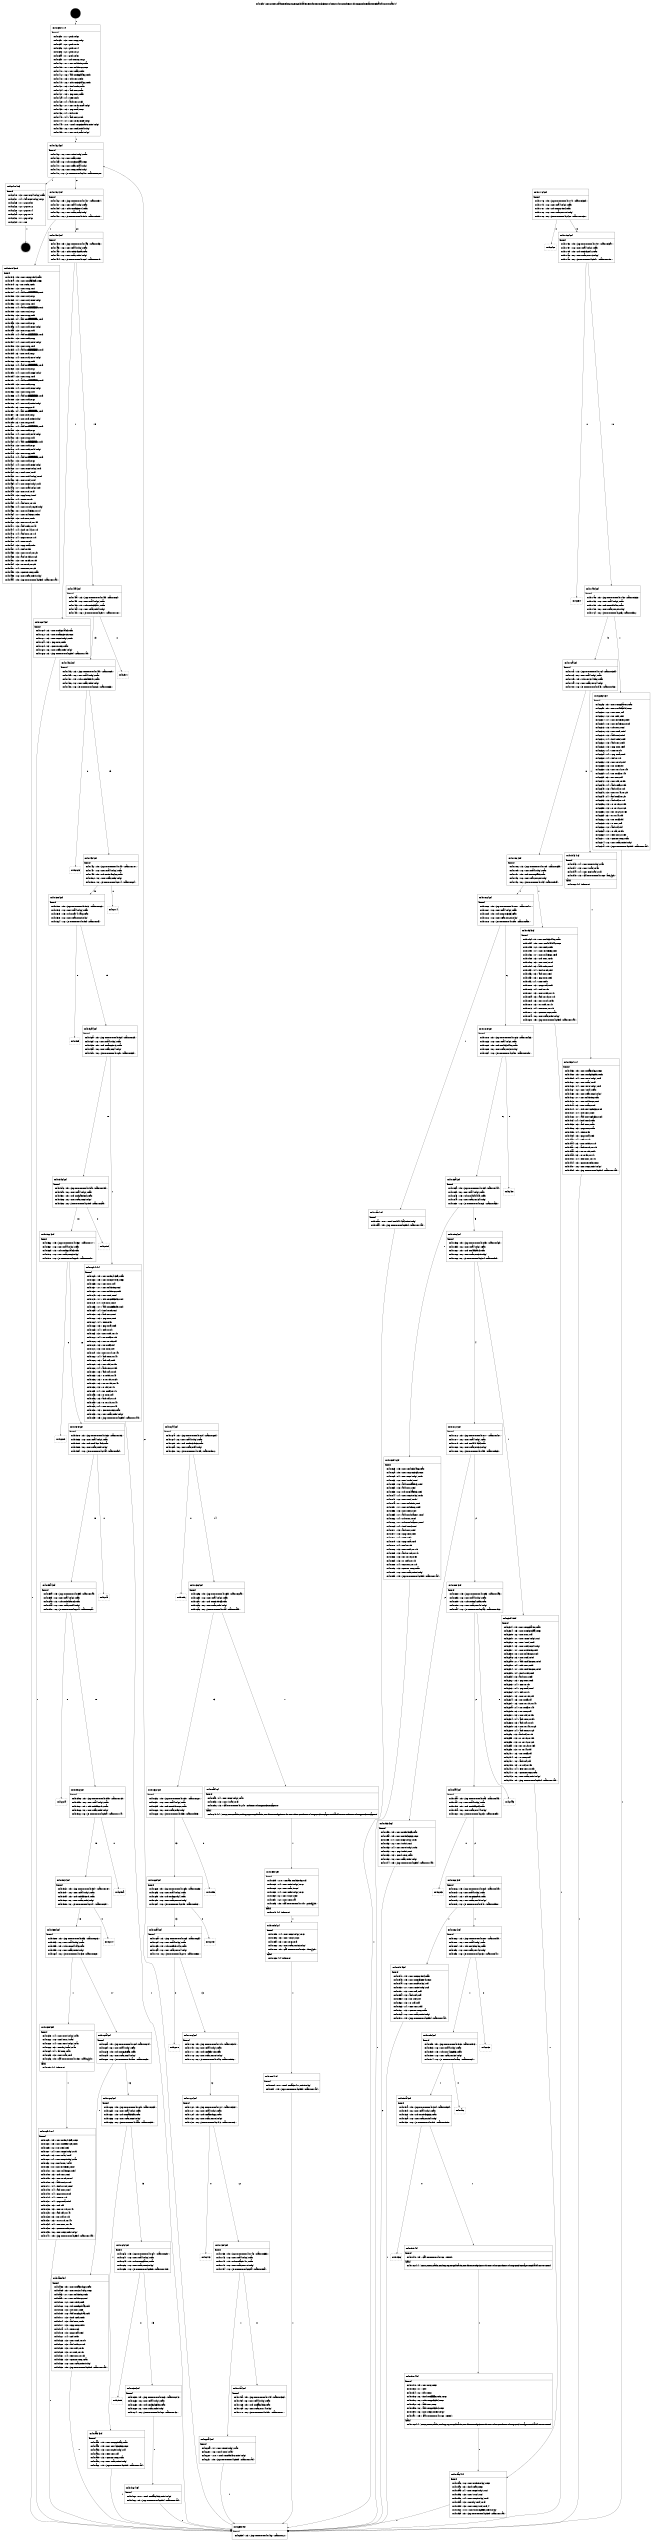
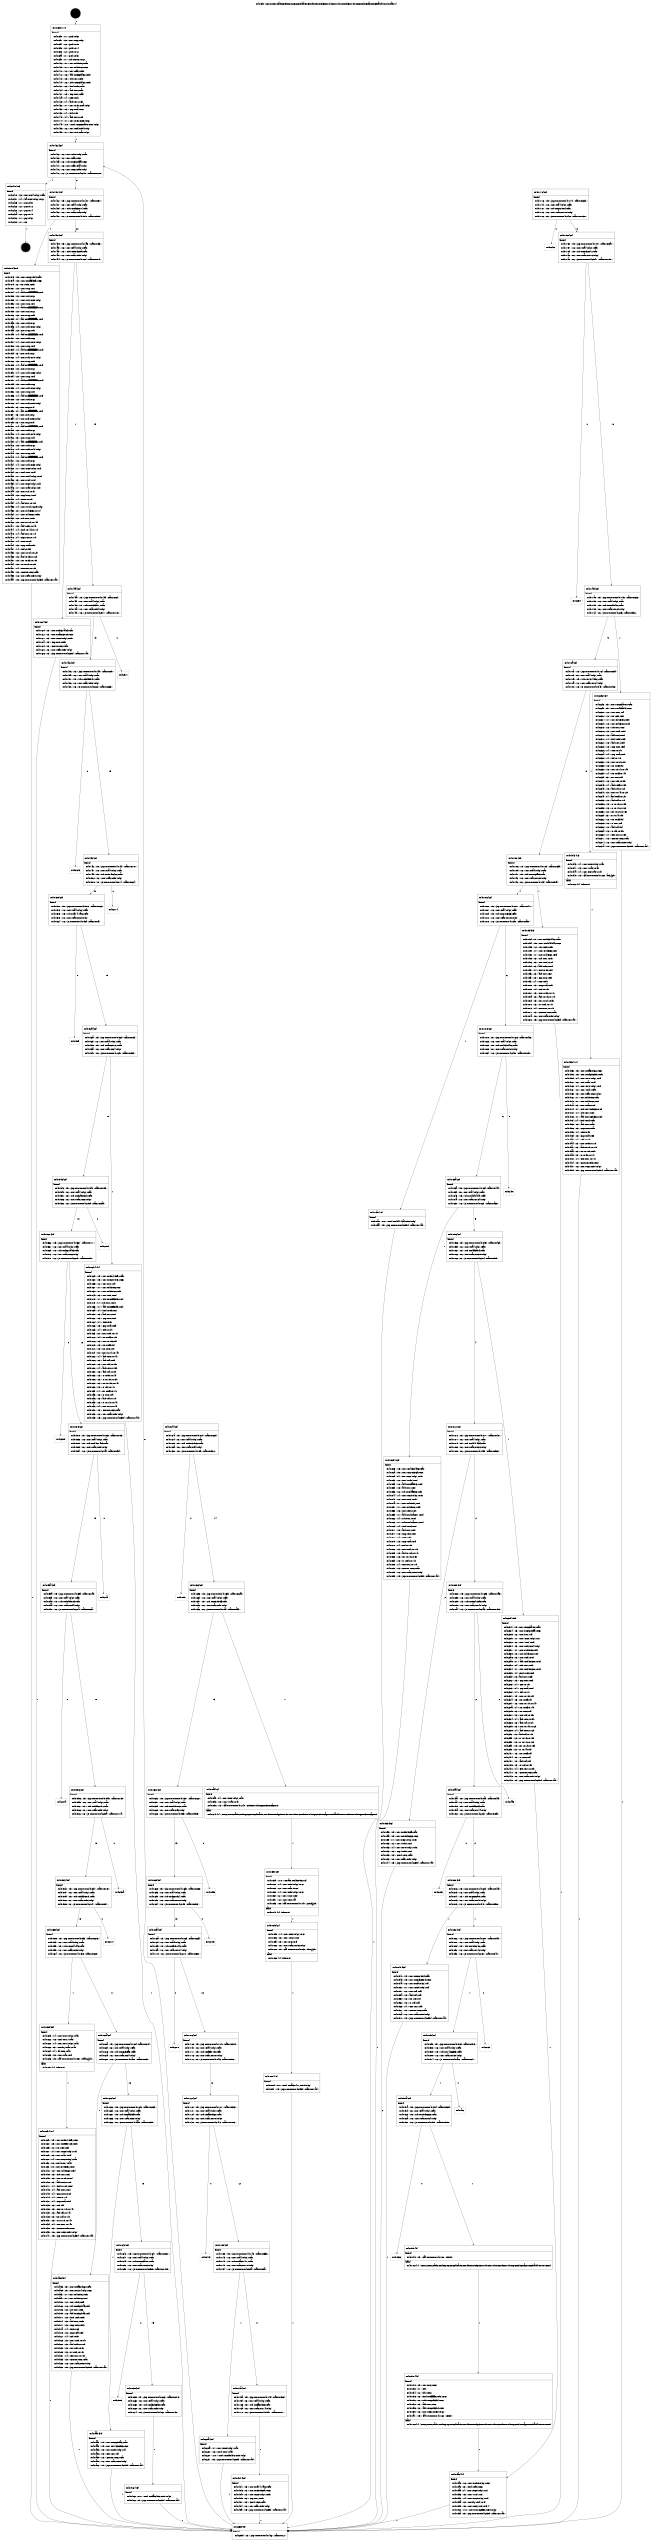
node "0x401bd1 [30]": added
